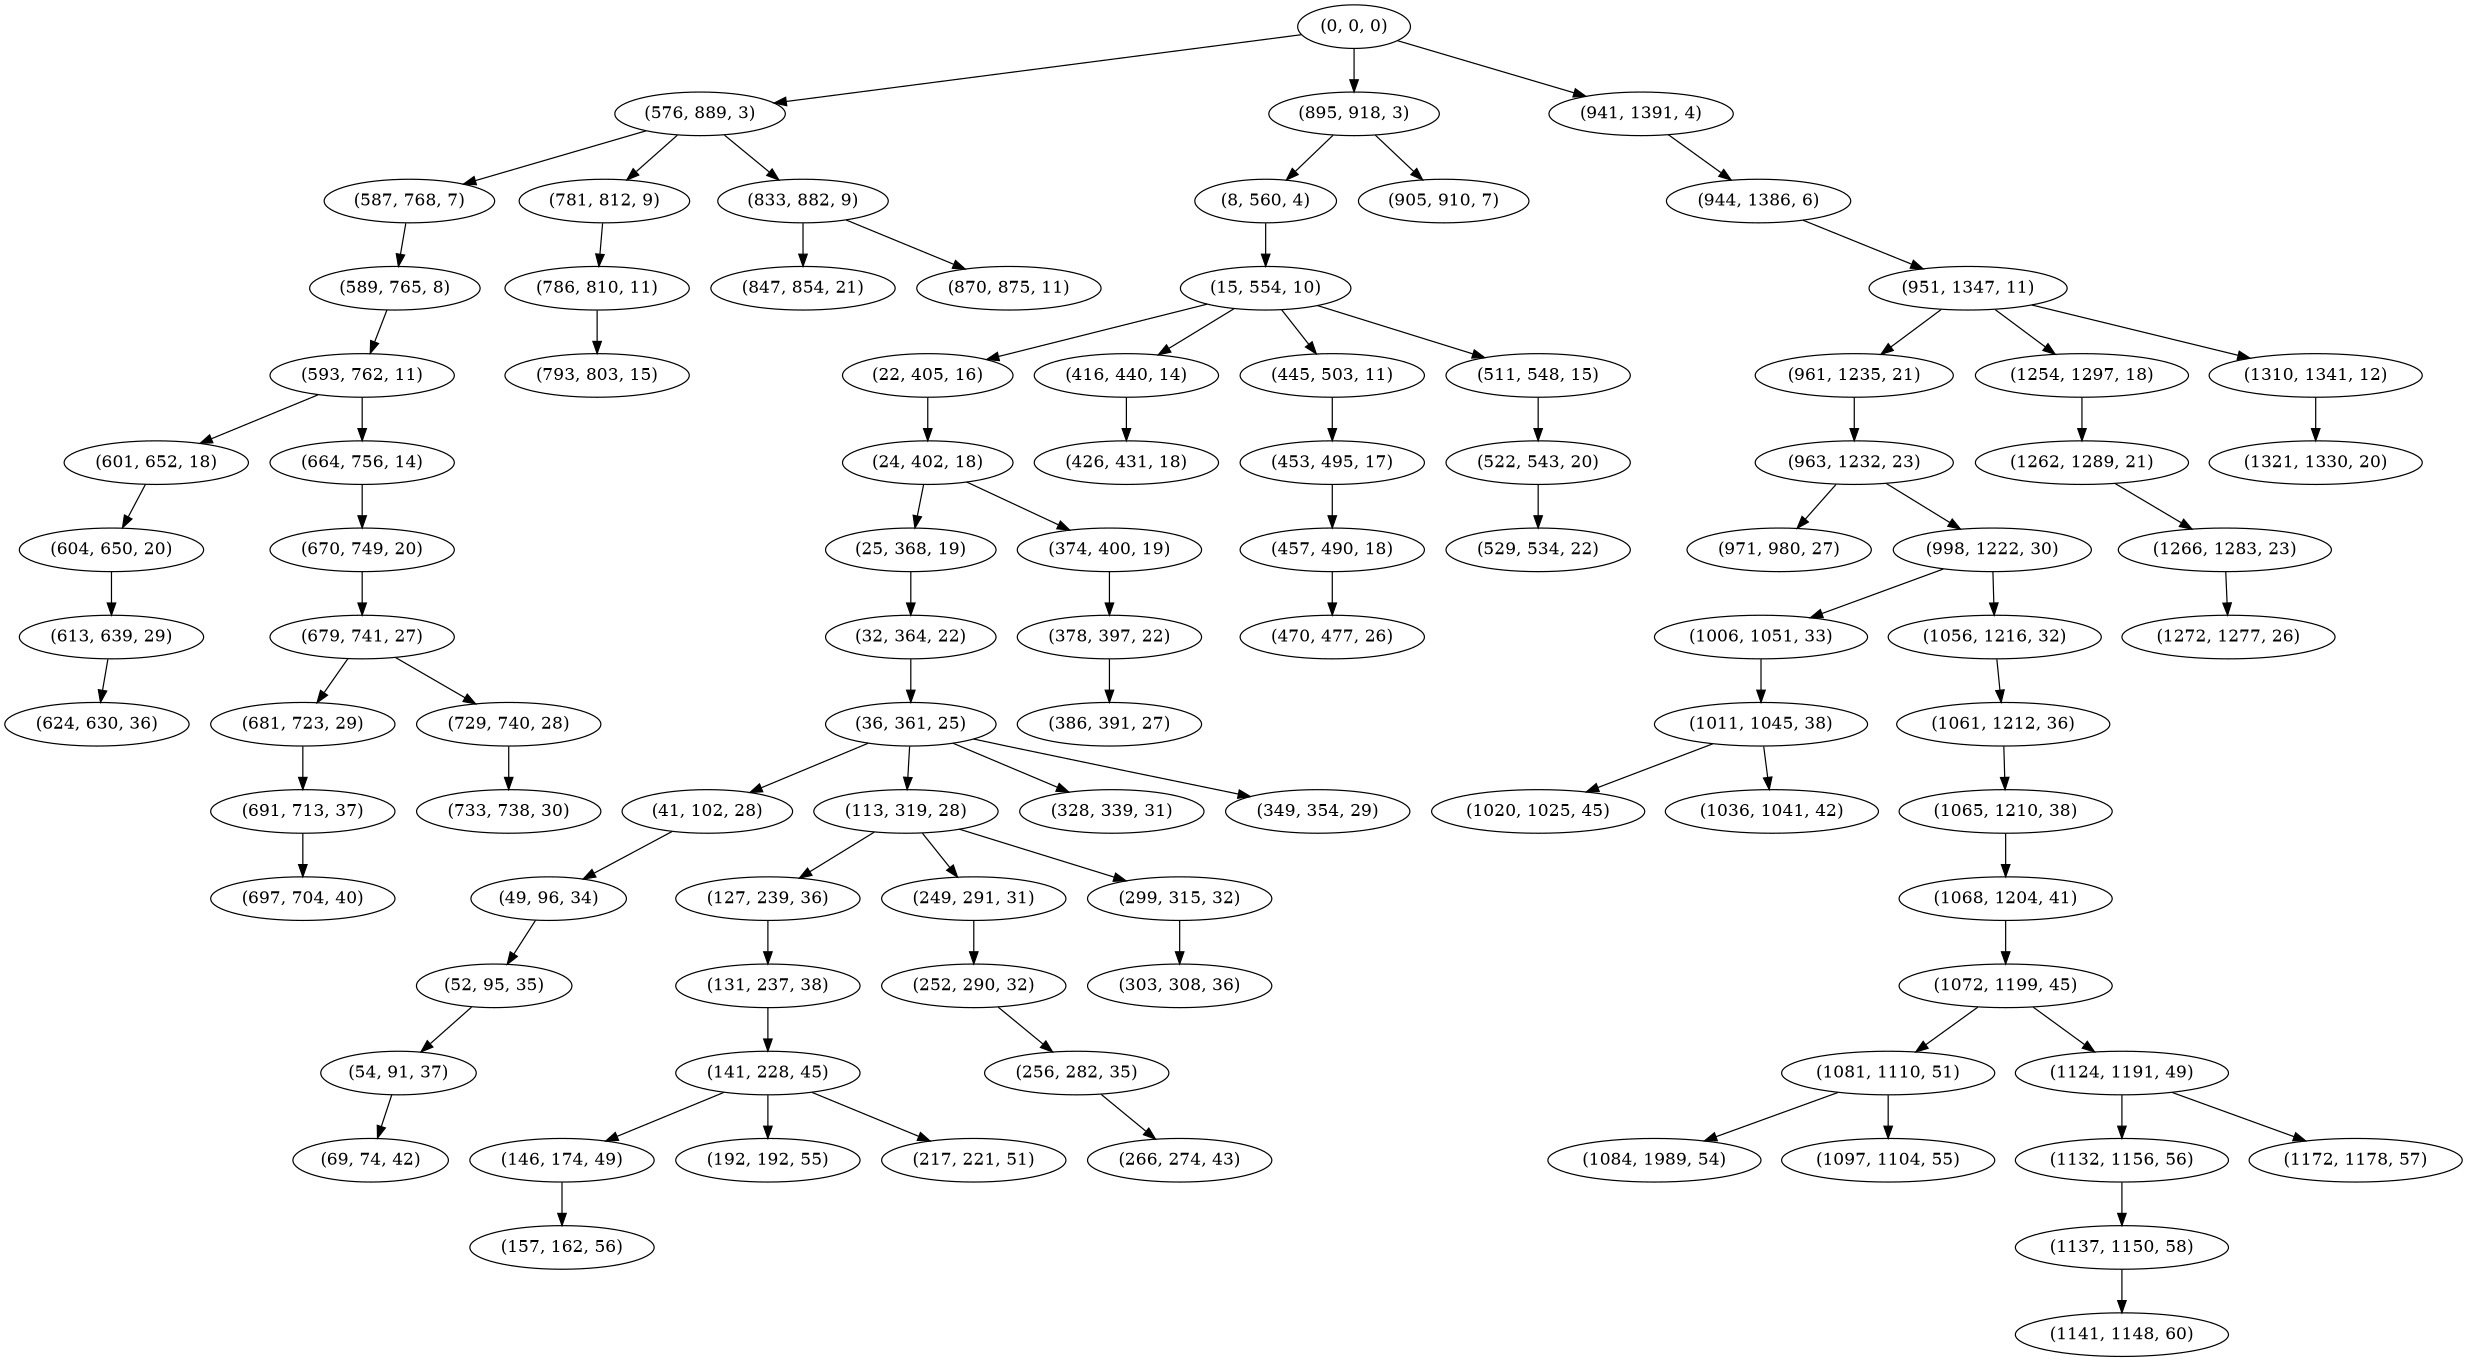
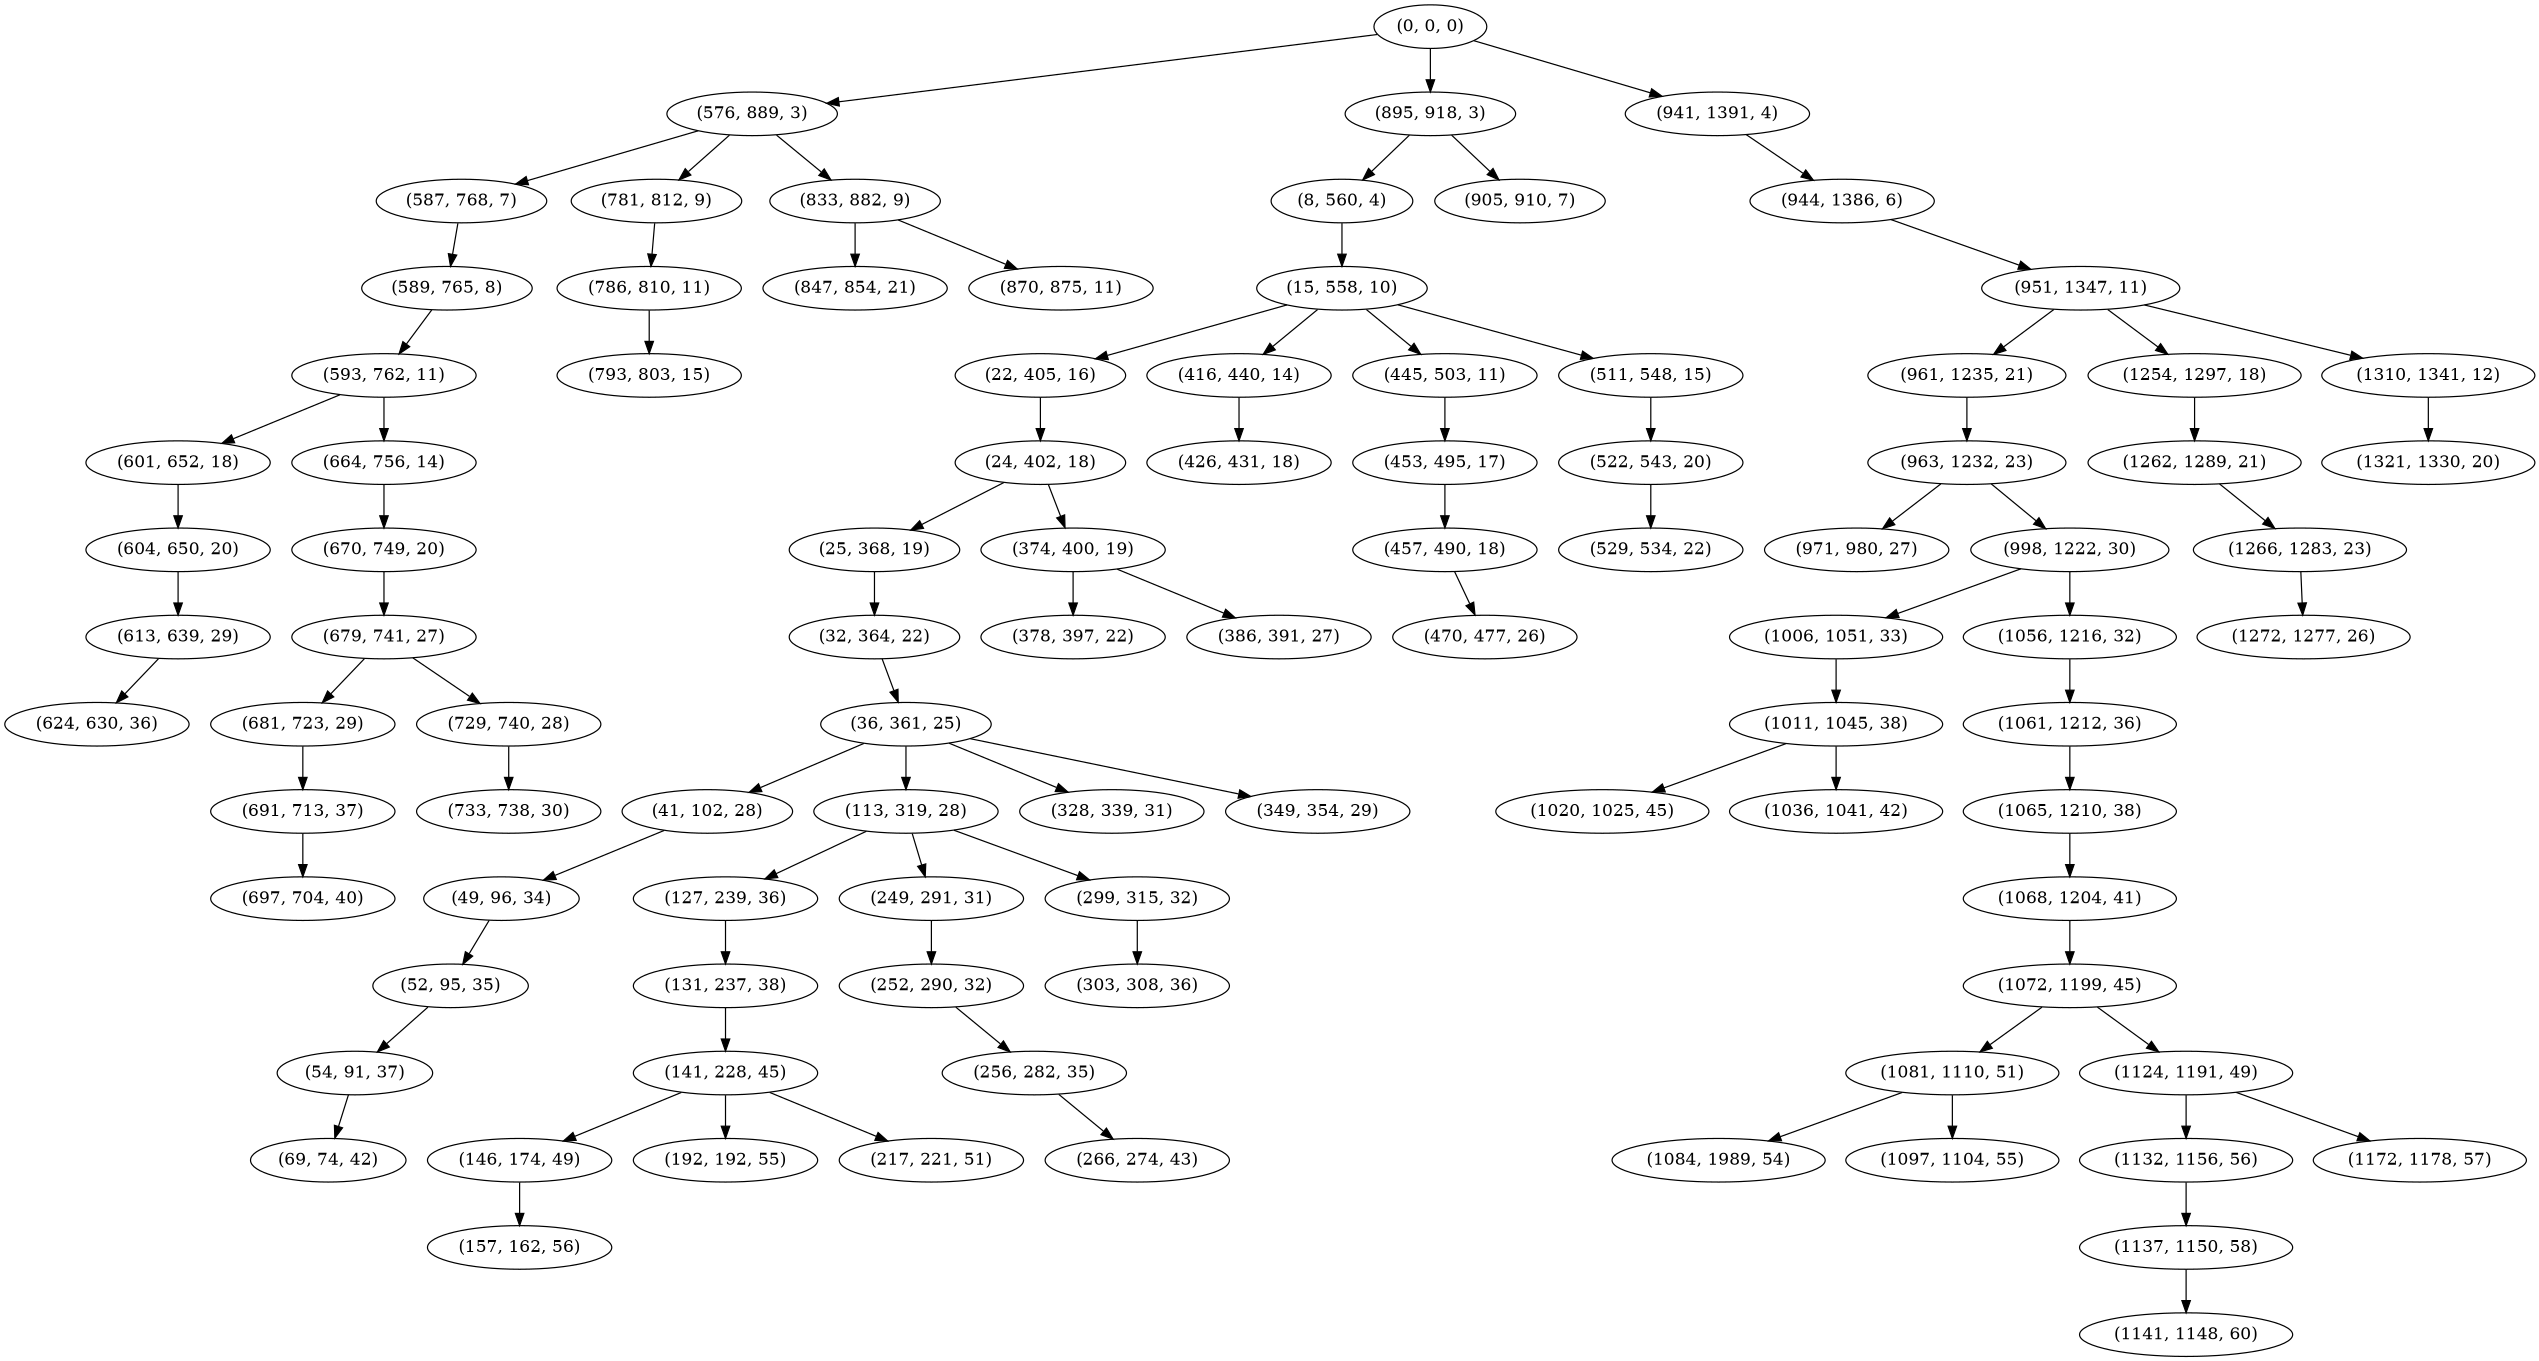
node "(15, 554, 10)": label "(15, 554, 10)" -> "(15, 558, 10)"
edge "(378, 397, 22)" -> "(386, 391, 27)": now "(374, 400, 19)" -> "(386, 391, 27)"
